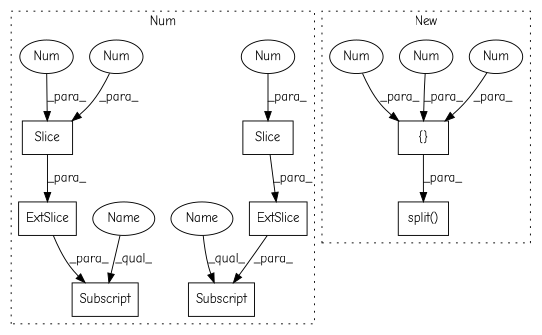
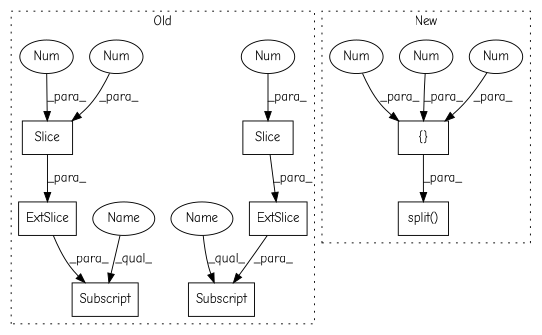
cluster "Num": label "Num" -> "Old"
